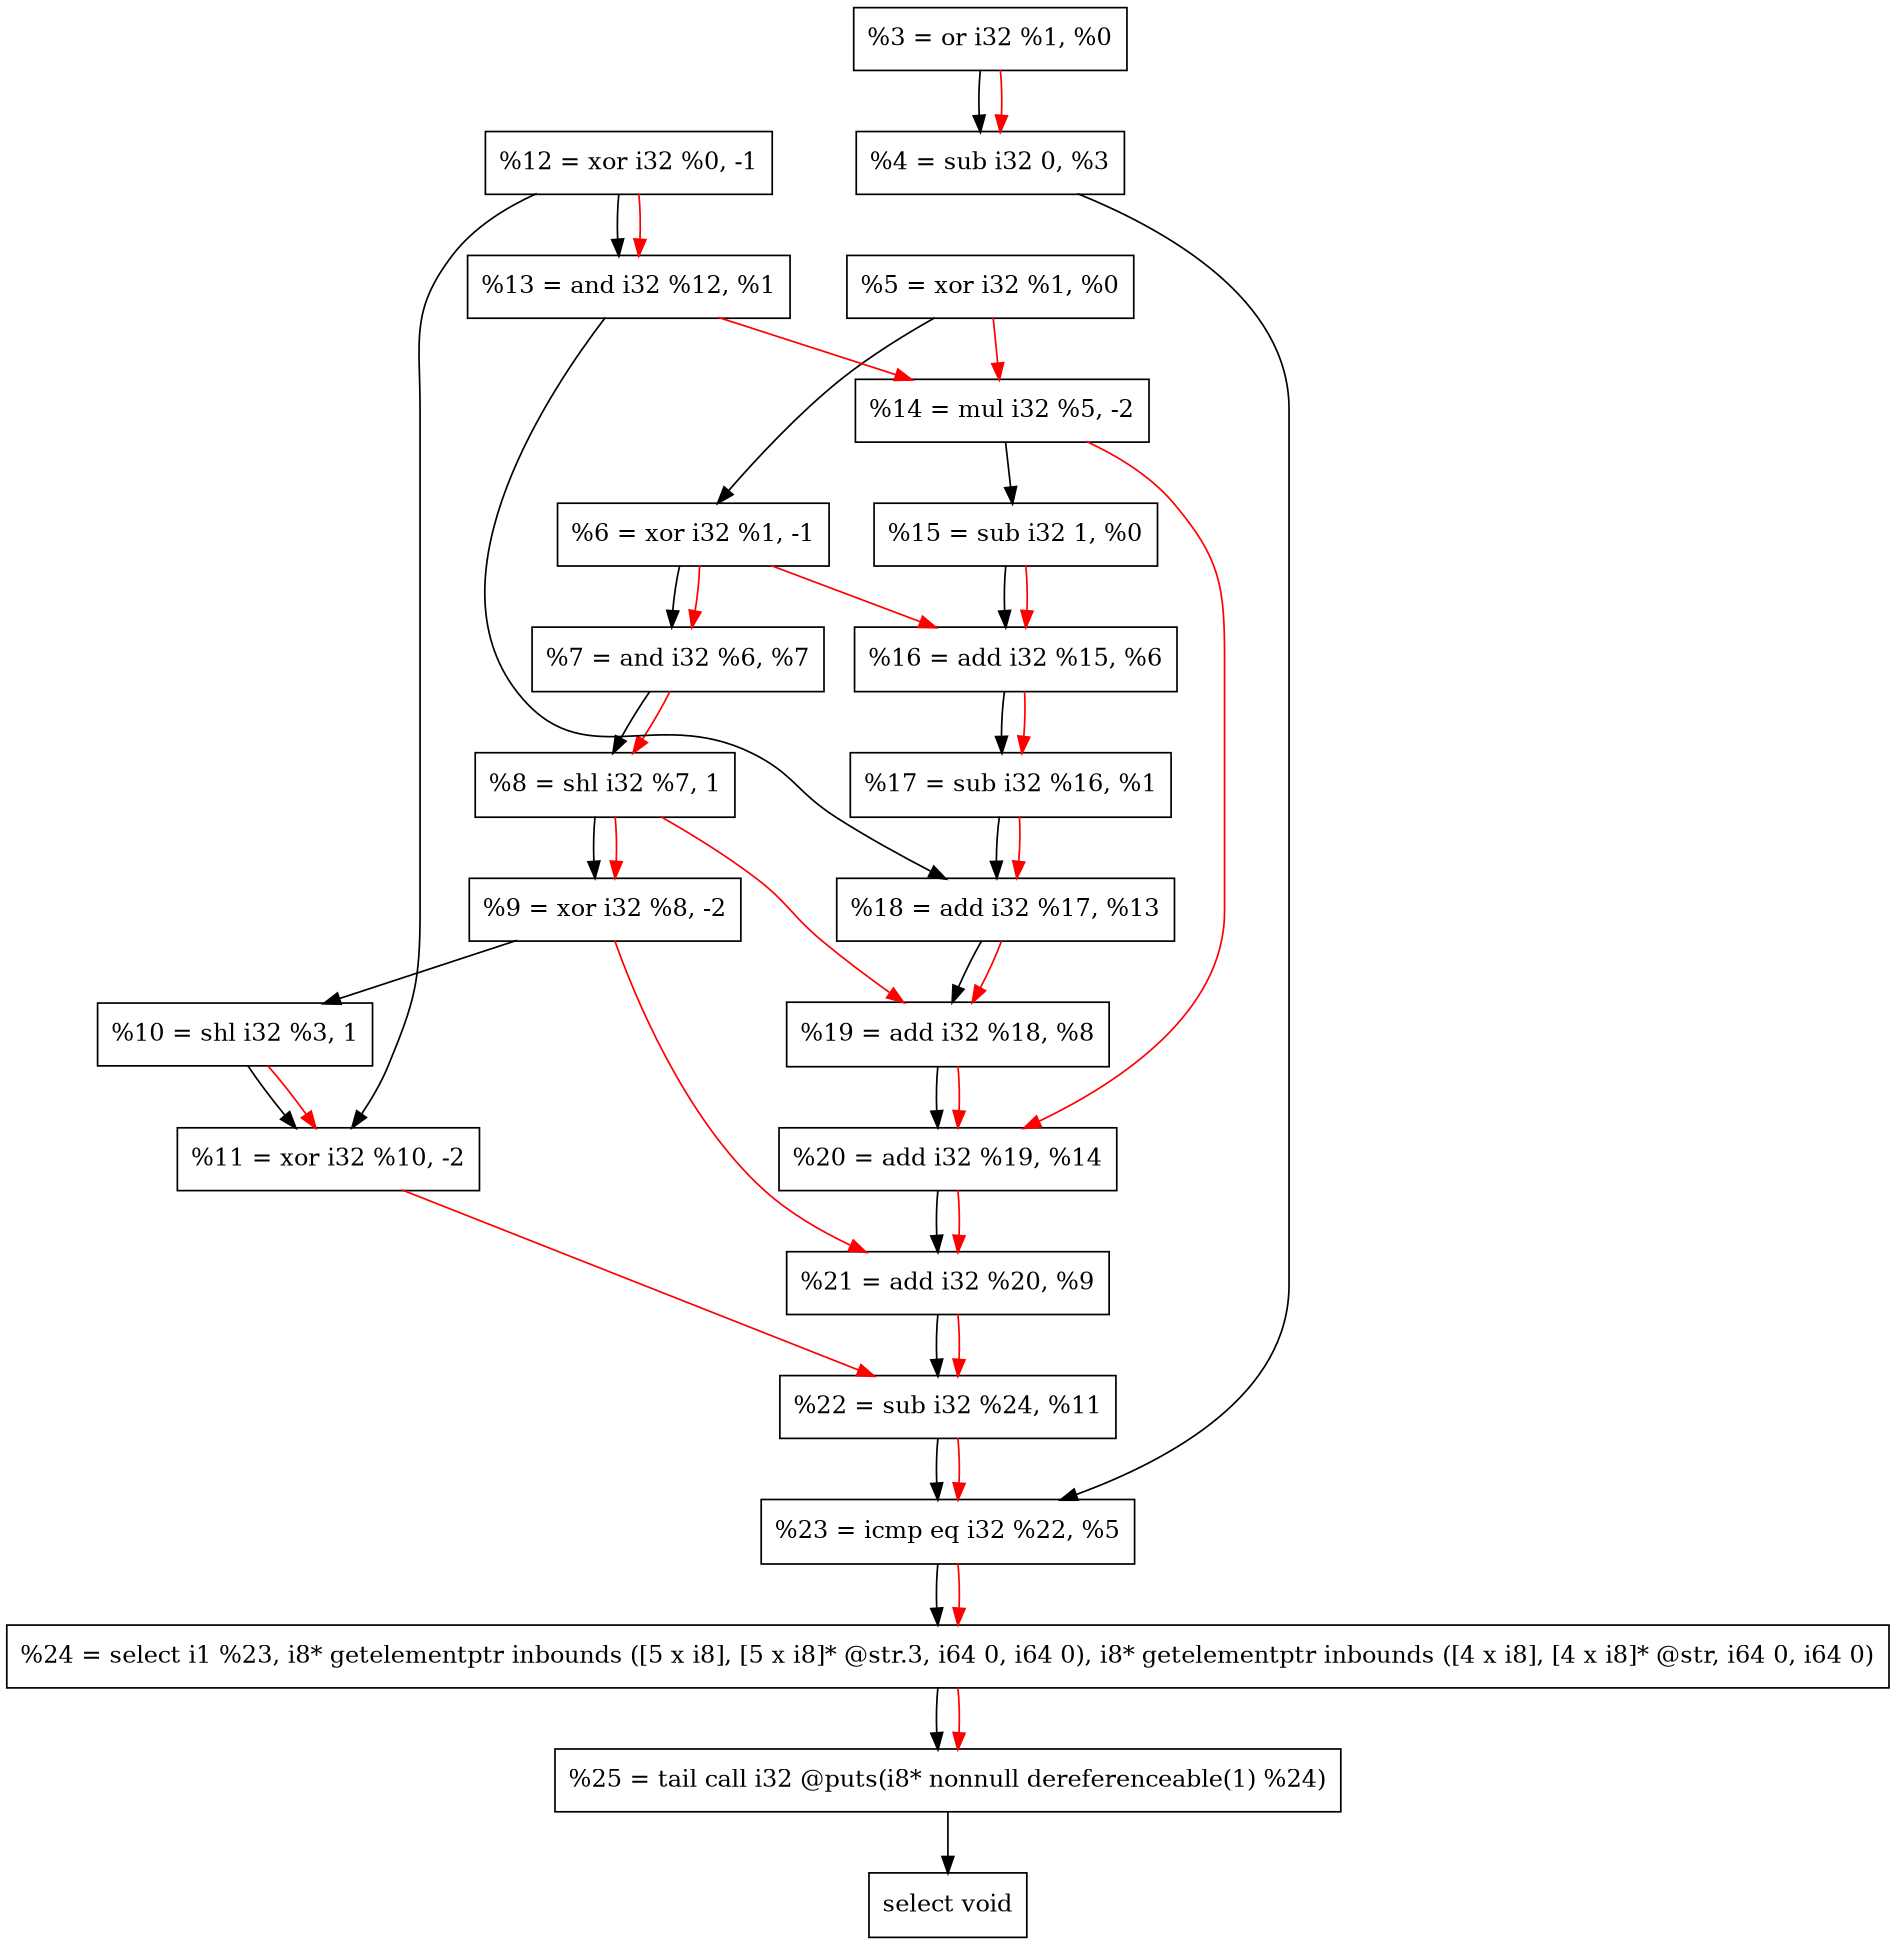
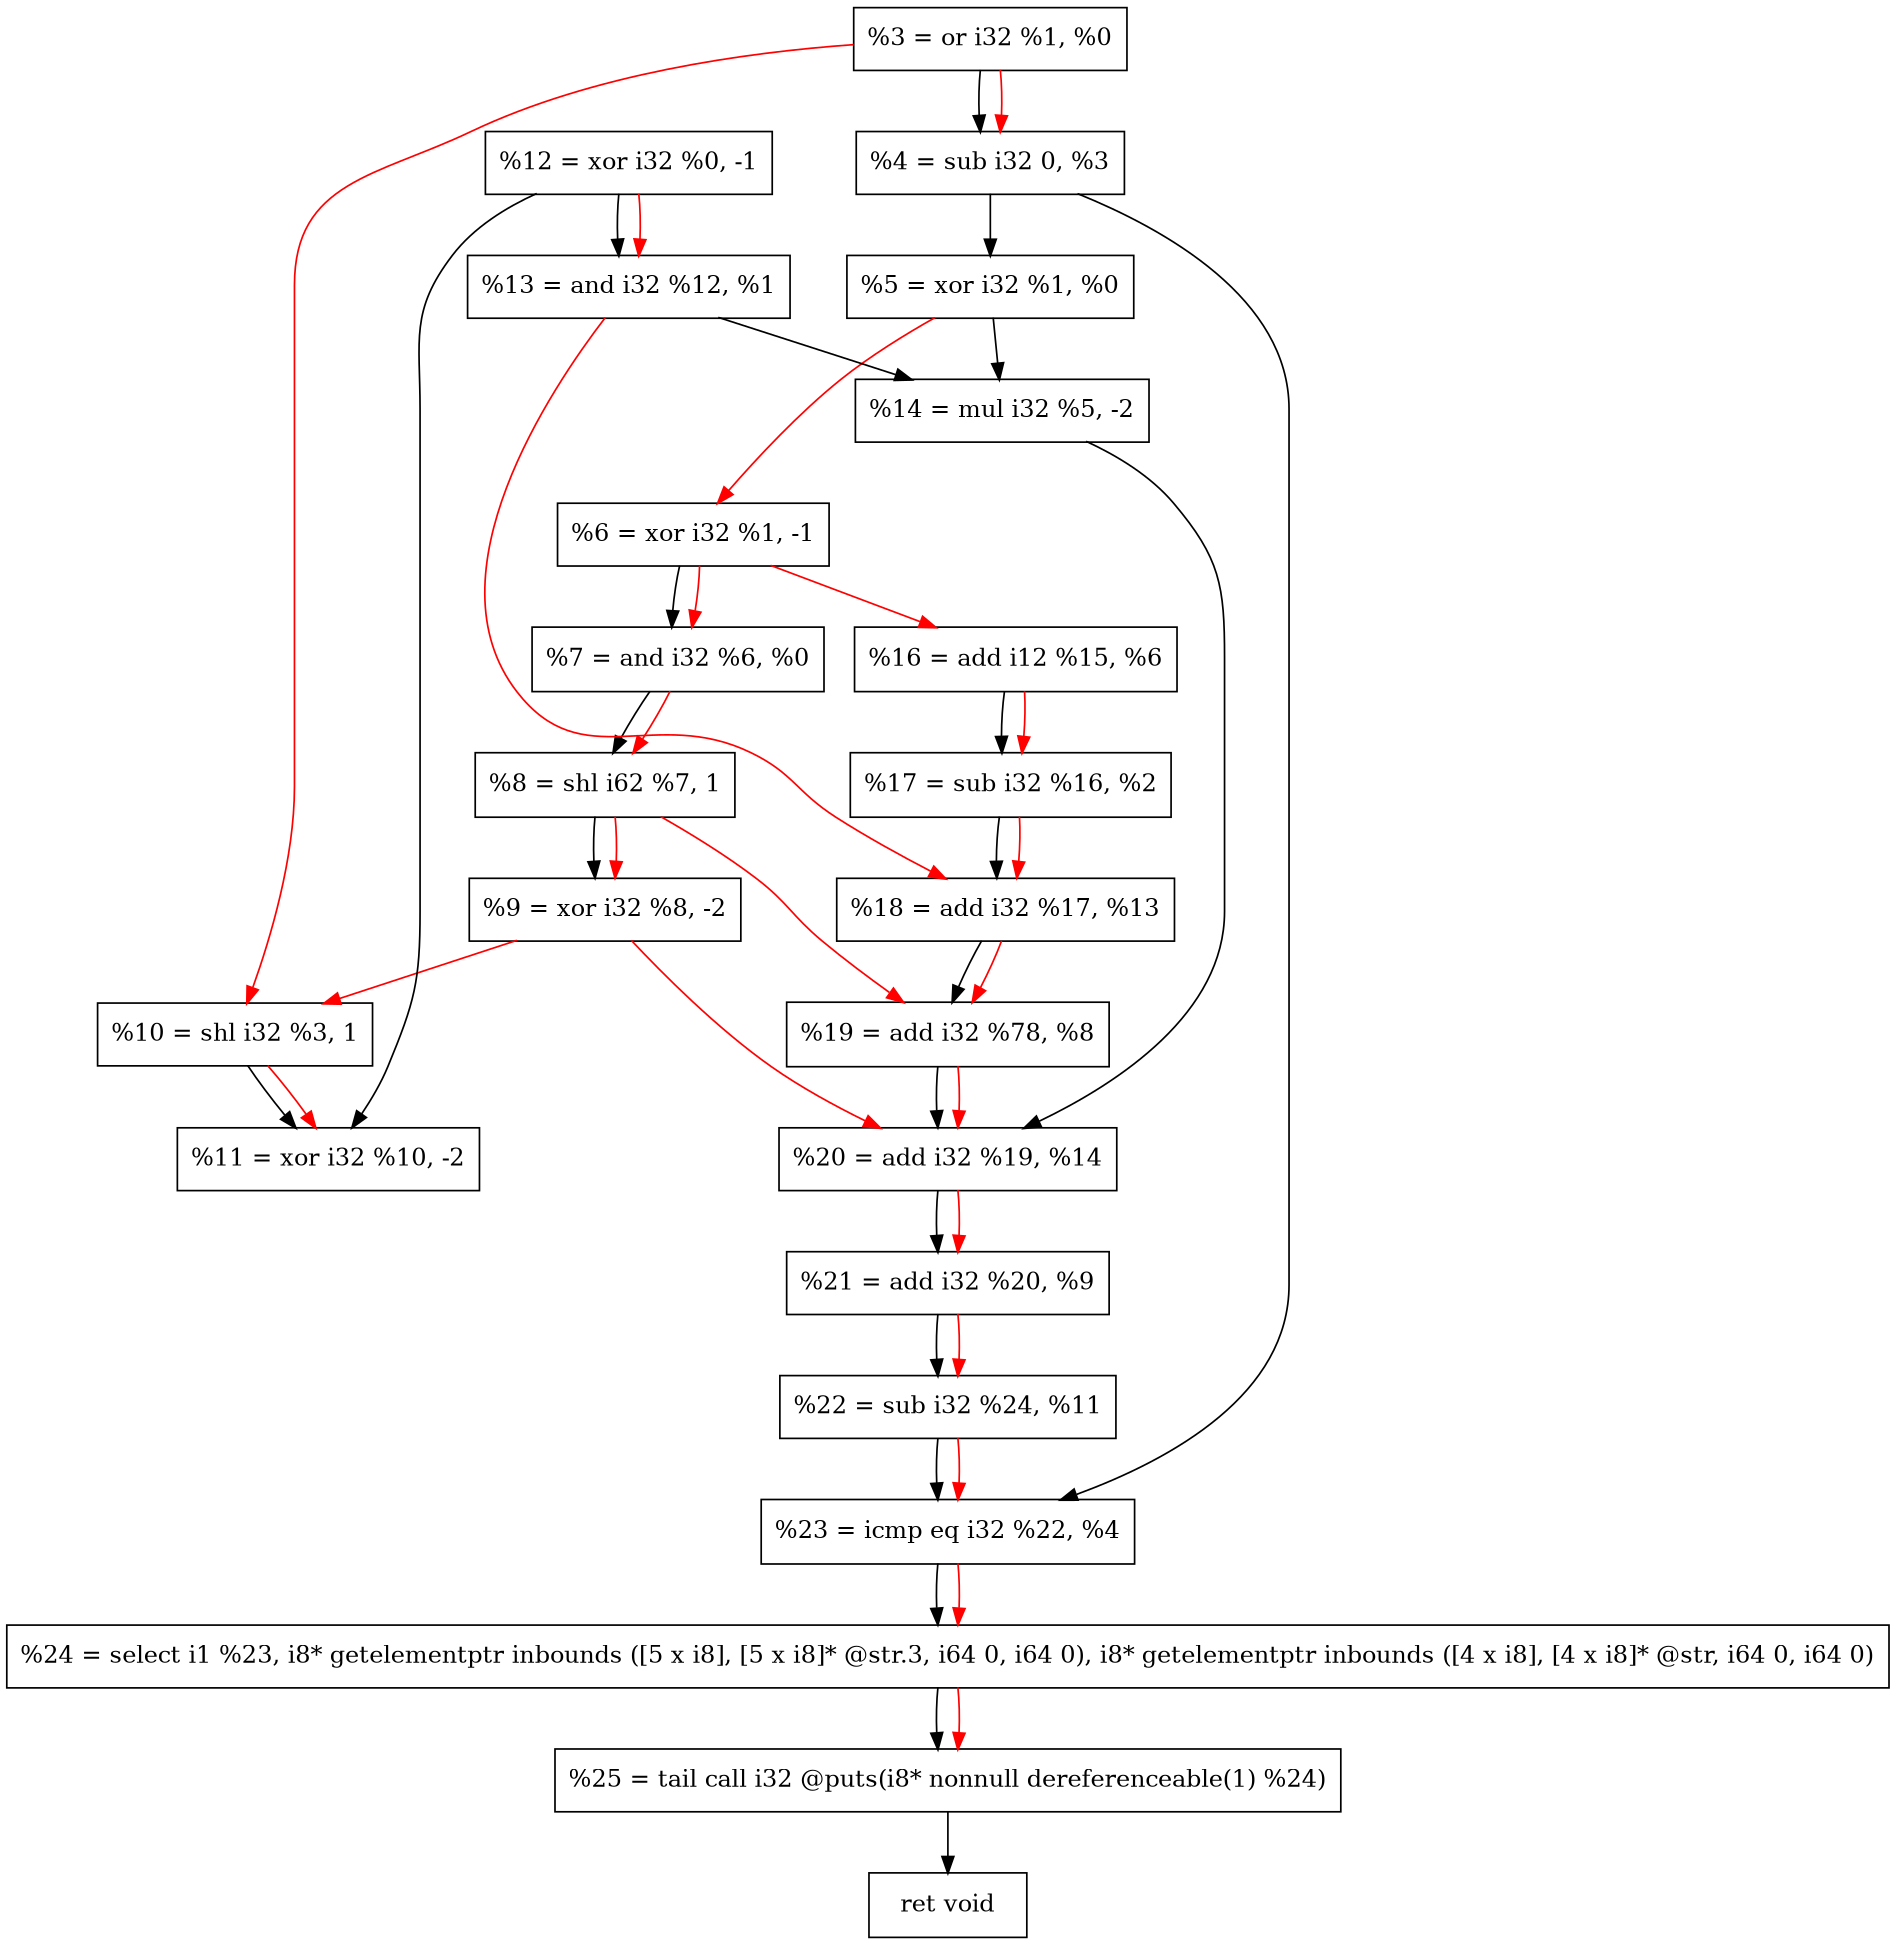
edge "%4 = sub i32 0, %3" -> "%5 = xor i32 %1, %0": added
edge "%3 = or i32 %1, %0" -> "%10 = shl i32 %3, 1": added
edge "%5 = xor i32 %1, %0" -> "%14 = mul i32 %5, -2": color red -> black
edge "%13 = and i32 %12, %1" -> "%14 = mul i32 %5, -2": color red -> black
edge "%5 = xor i32 %1, %0" -> "%6 = xor i32 %1, -1": color black -> red
node "%15 = sub i32 1, %0": removed
node "%7 = and i32 %6, %7": label "%7 = and i32 %6, %7" -> "%7 = and i32 %6, %0"
node "%16 = add i32 %15, %6": label "%16 = add i32 %15, %6" -> "%16 = add i12 %15, %6"
edge "%13 = and i32 %12, %1" -> "%18 = add i32 %17, %13": color black -> red
node "%8 = shl i32 %7, 1": label "%8 = shl i32 %7, 1" -> "%8 = shl i62 %7, 1"
node "%17 = sub i32 %16, %1": label "%17 = sub i32 %16, %1" -> "%17 = sub i32 %16, %2"
edge "%14 = mul i32 %5, -2" -> "%20 = add i32 %19, %14": color red -> black
edge "%9 = xor i32 %8, -2" -> "%10 = shl i32 %3, 1": color black -> red
node "%19 = add i32 %18, %8": label "%19 = add i32 %18, %8" -> "%19 = add i32 %78, %8"
edge "%9 = xor i32 %8, -2" -> "%21 = add i32 %20, %9": now "%9 = xor i32 %8, -2" -> "%20 = add i32 %19, %14"
edge "%11 = xor i32 %10, -2" -> "%22 = sub i32 %24, %11": removed
node "%23 = icmp eq i32 %22, %5": label "%23 = icmp eq i32 %22, %5" -> "%23 = icmp eq i32 %22, %4"
node "select void": label "select void" -> "ret void"
